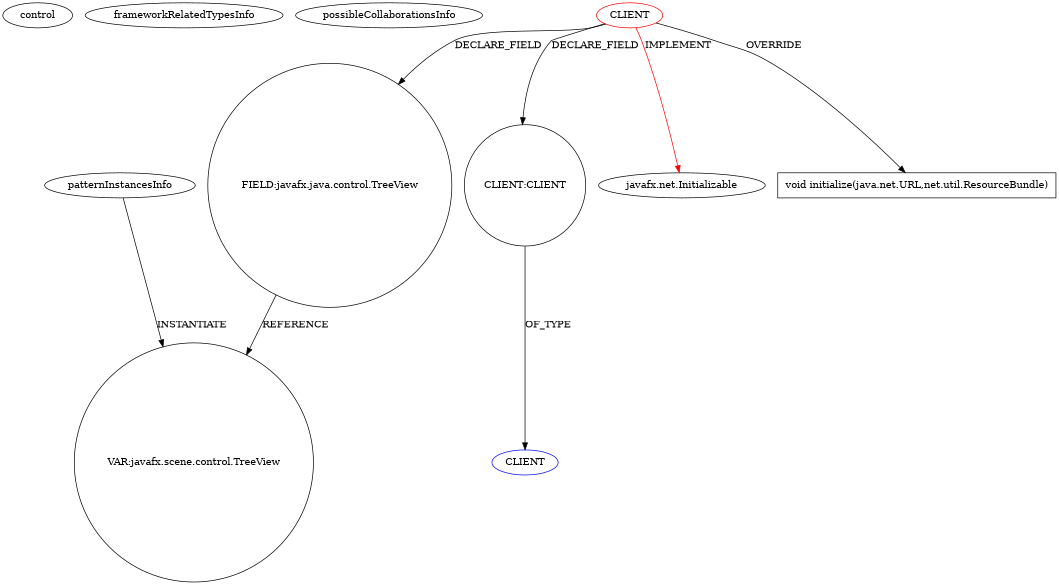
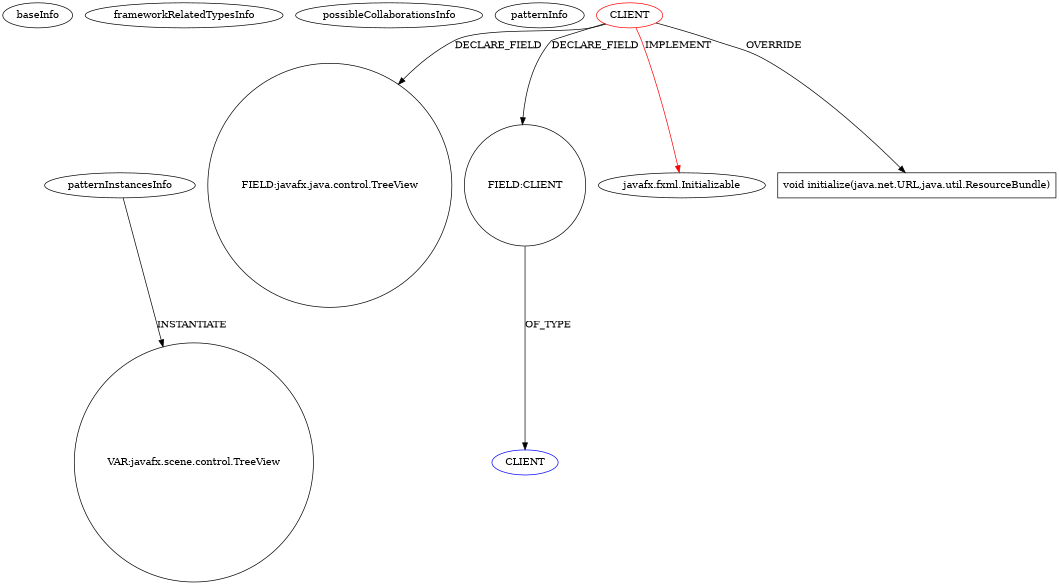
node "control": label "control" -> "baseInfo"
node "patternInfo": added
node "CLIENT:CLIENT": label "CLIENT:CLIENT" -> "FIELD:CLIENT"
node "javafx.net.Initializable": label "javafx.net.Initializable" -> "javafx.fxml.Initializable"
node "void initialize(java.net.URL,net.util.ResourceBundle)": label "void initialize(java.net.URL,net.util.ResourceBundle)" -> "void initialize(java.net.URL,java.util.ResourceBundle)"
edge "FIELD:javafx.java.control.TreeView" -> "VAR:javafx.scene.control.TreeView": removed, label "REFERENCE"
